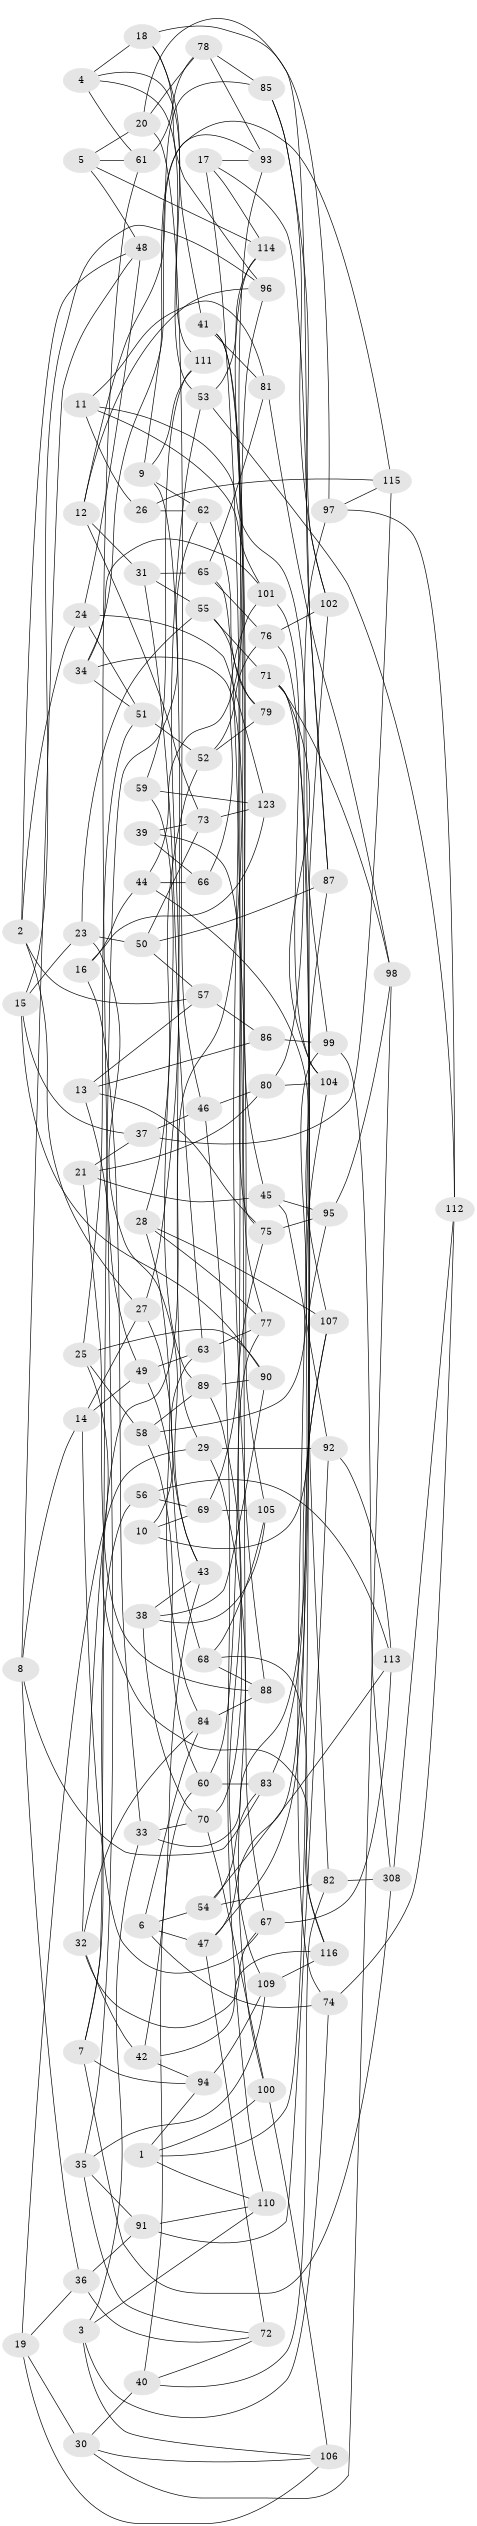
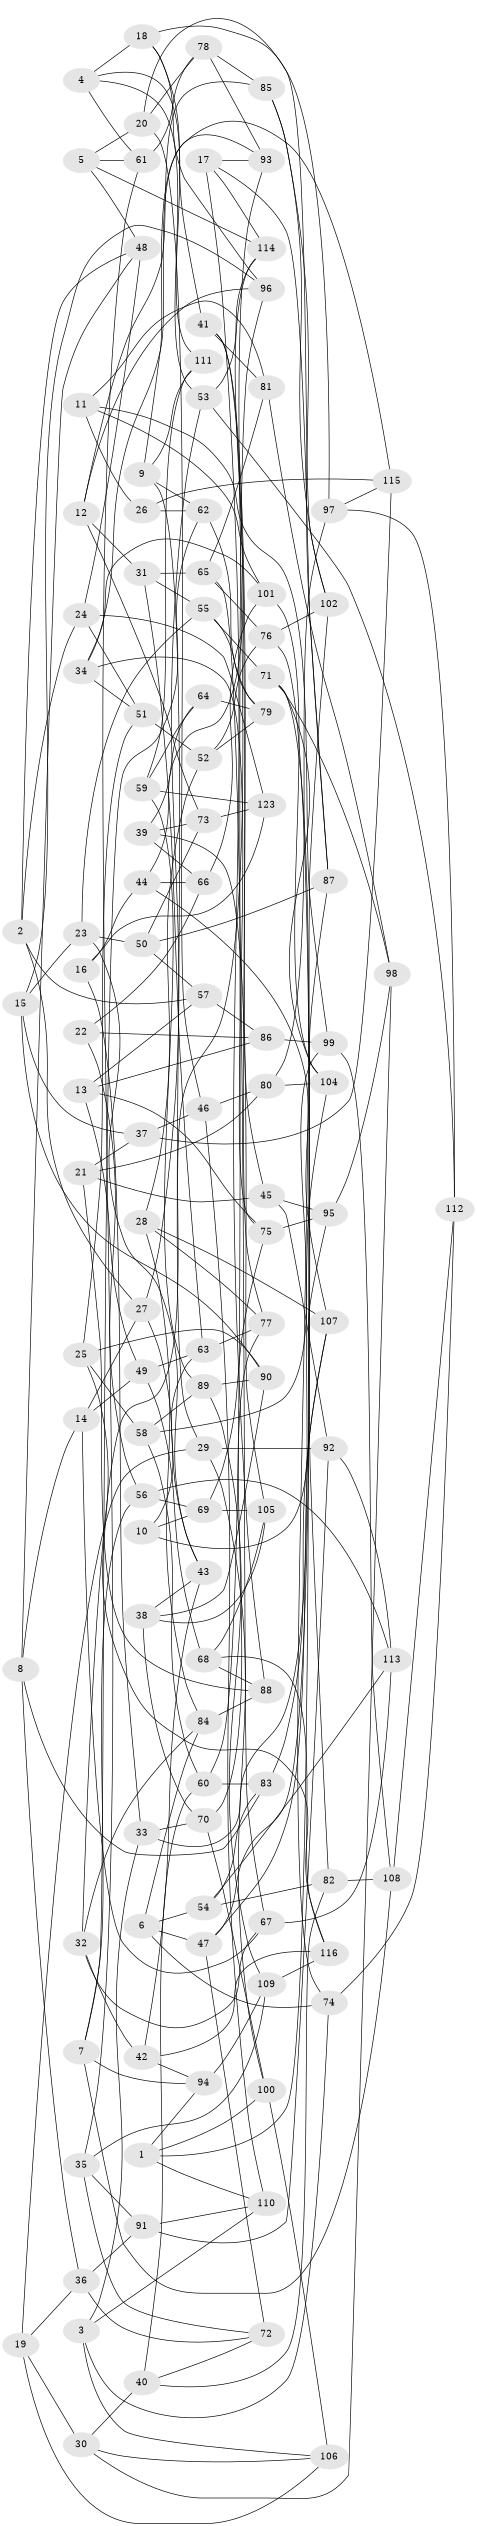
node "64": added
node "22": added
node "308": label "308" -> "108"
